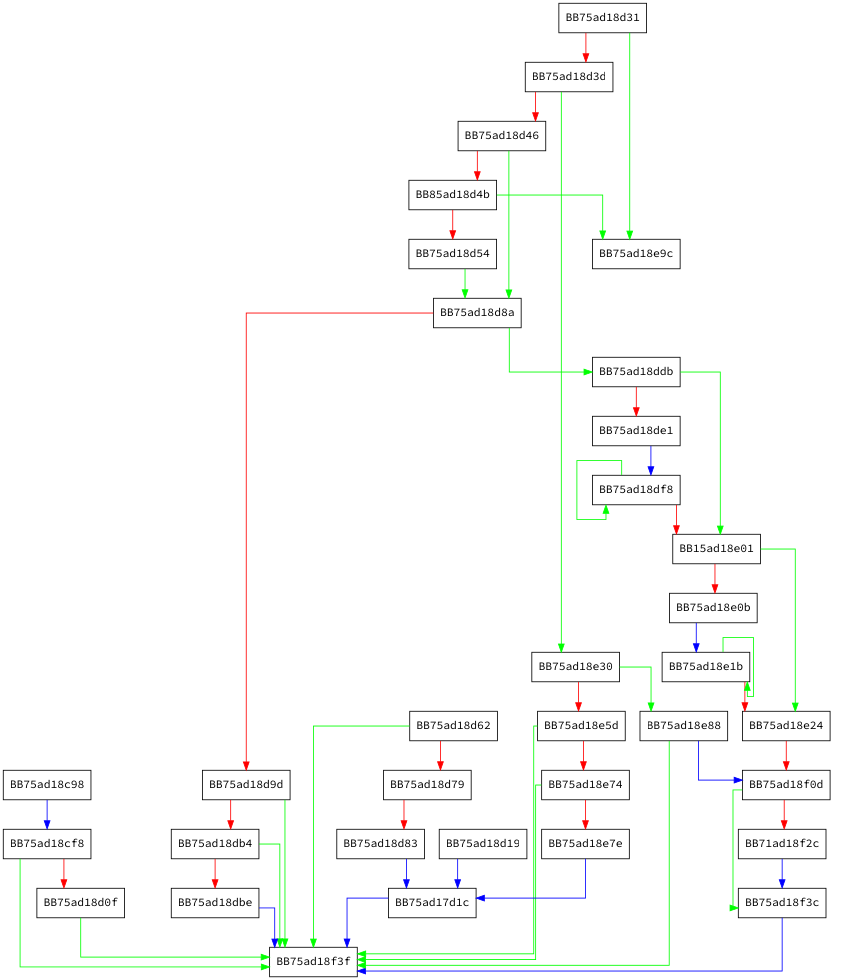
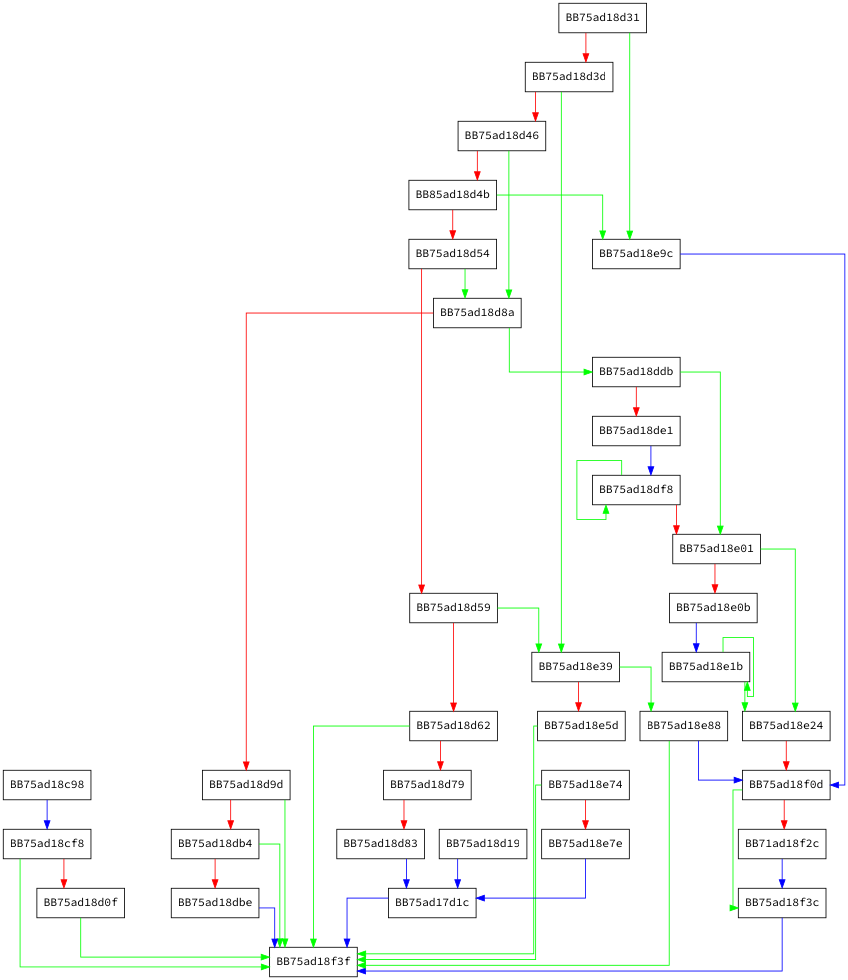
edge "BB75ad18e9c" -> "BB75ad18f0d": added
node "BB15ad18e01": label "BB15ad18e01" -> "BB75ad18e01"
node "BB75ad18d59": added
node "BB75ad18e30": label "BB75ad18e30" -> "BB75ad18e39"
edge "BB75ad18e1b" -> "BB75ad18e24": color red -> green
edge "BB75ad18e5d" -> "BB75ad18e74": removed
